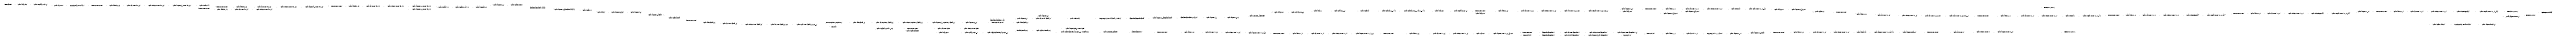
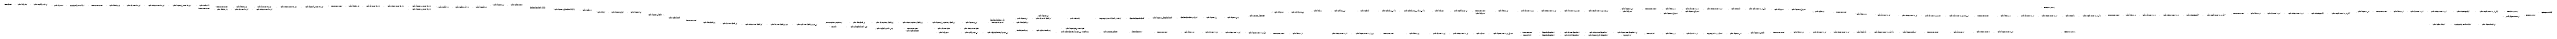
node "(<operator>.greaterEqualsThan,strlen(a1) >= 0x32)": added
node "(<operator>.cast,(_DWORD *)(v17 + 40))": removed
